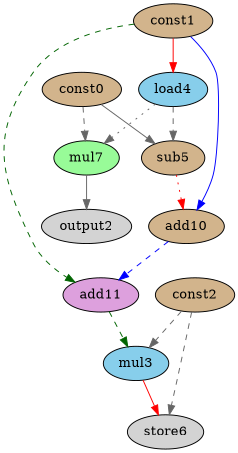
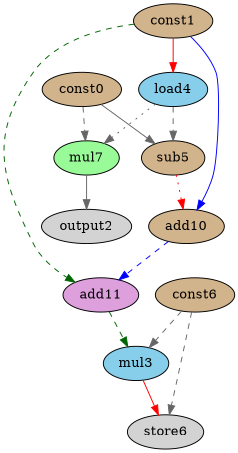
node "const2": label "const2" -> "const6"
